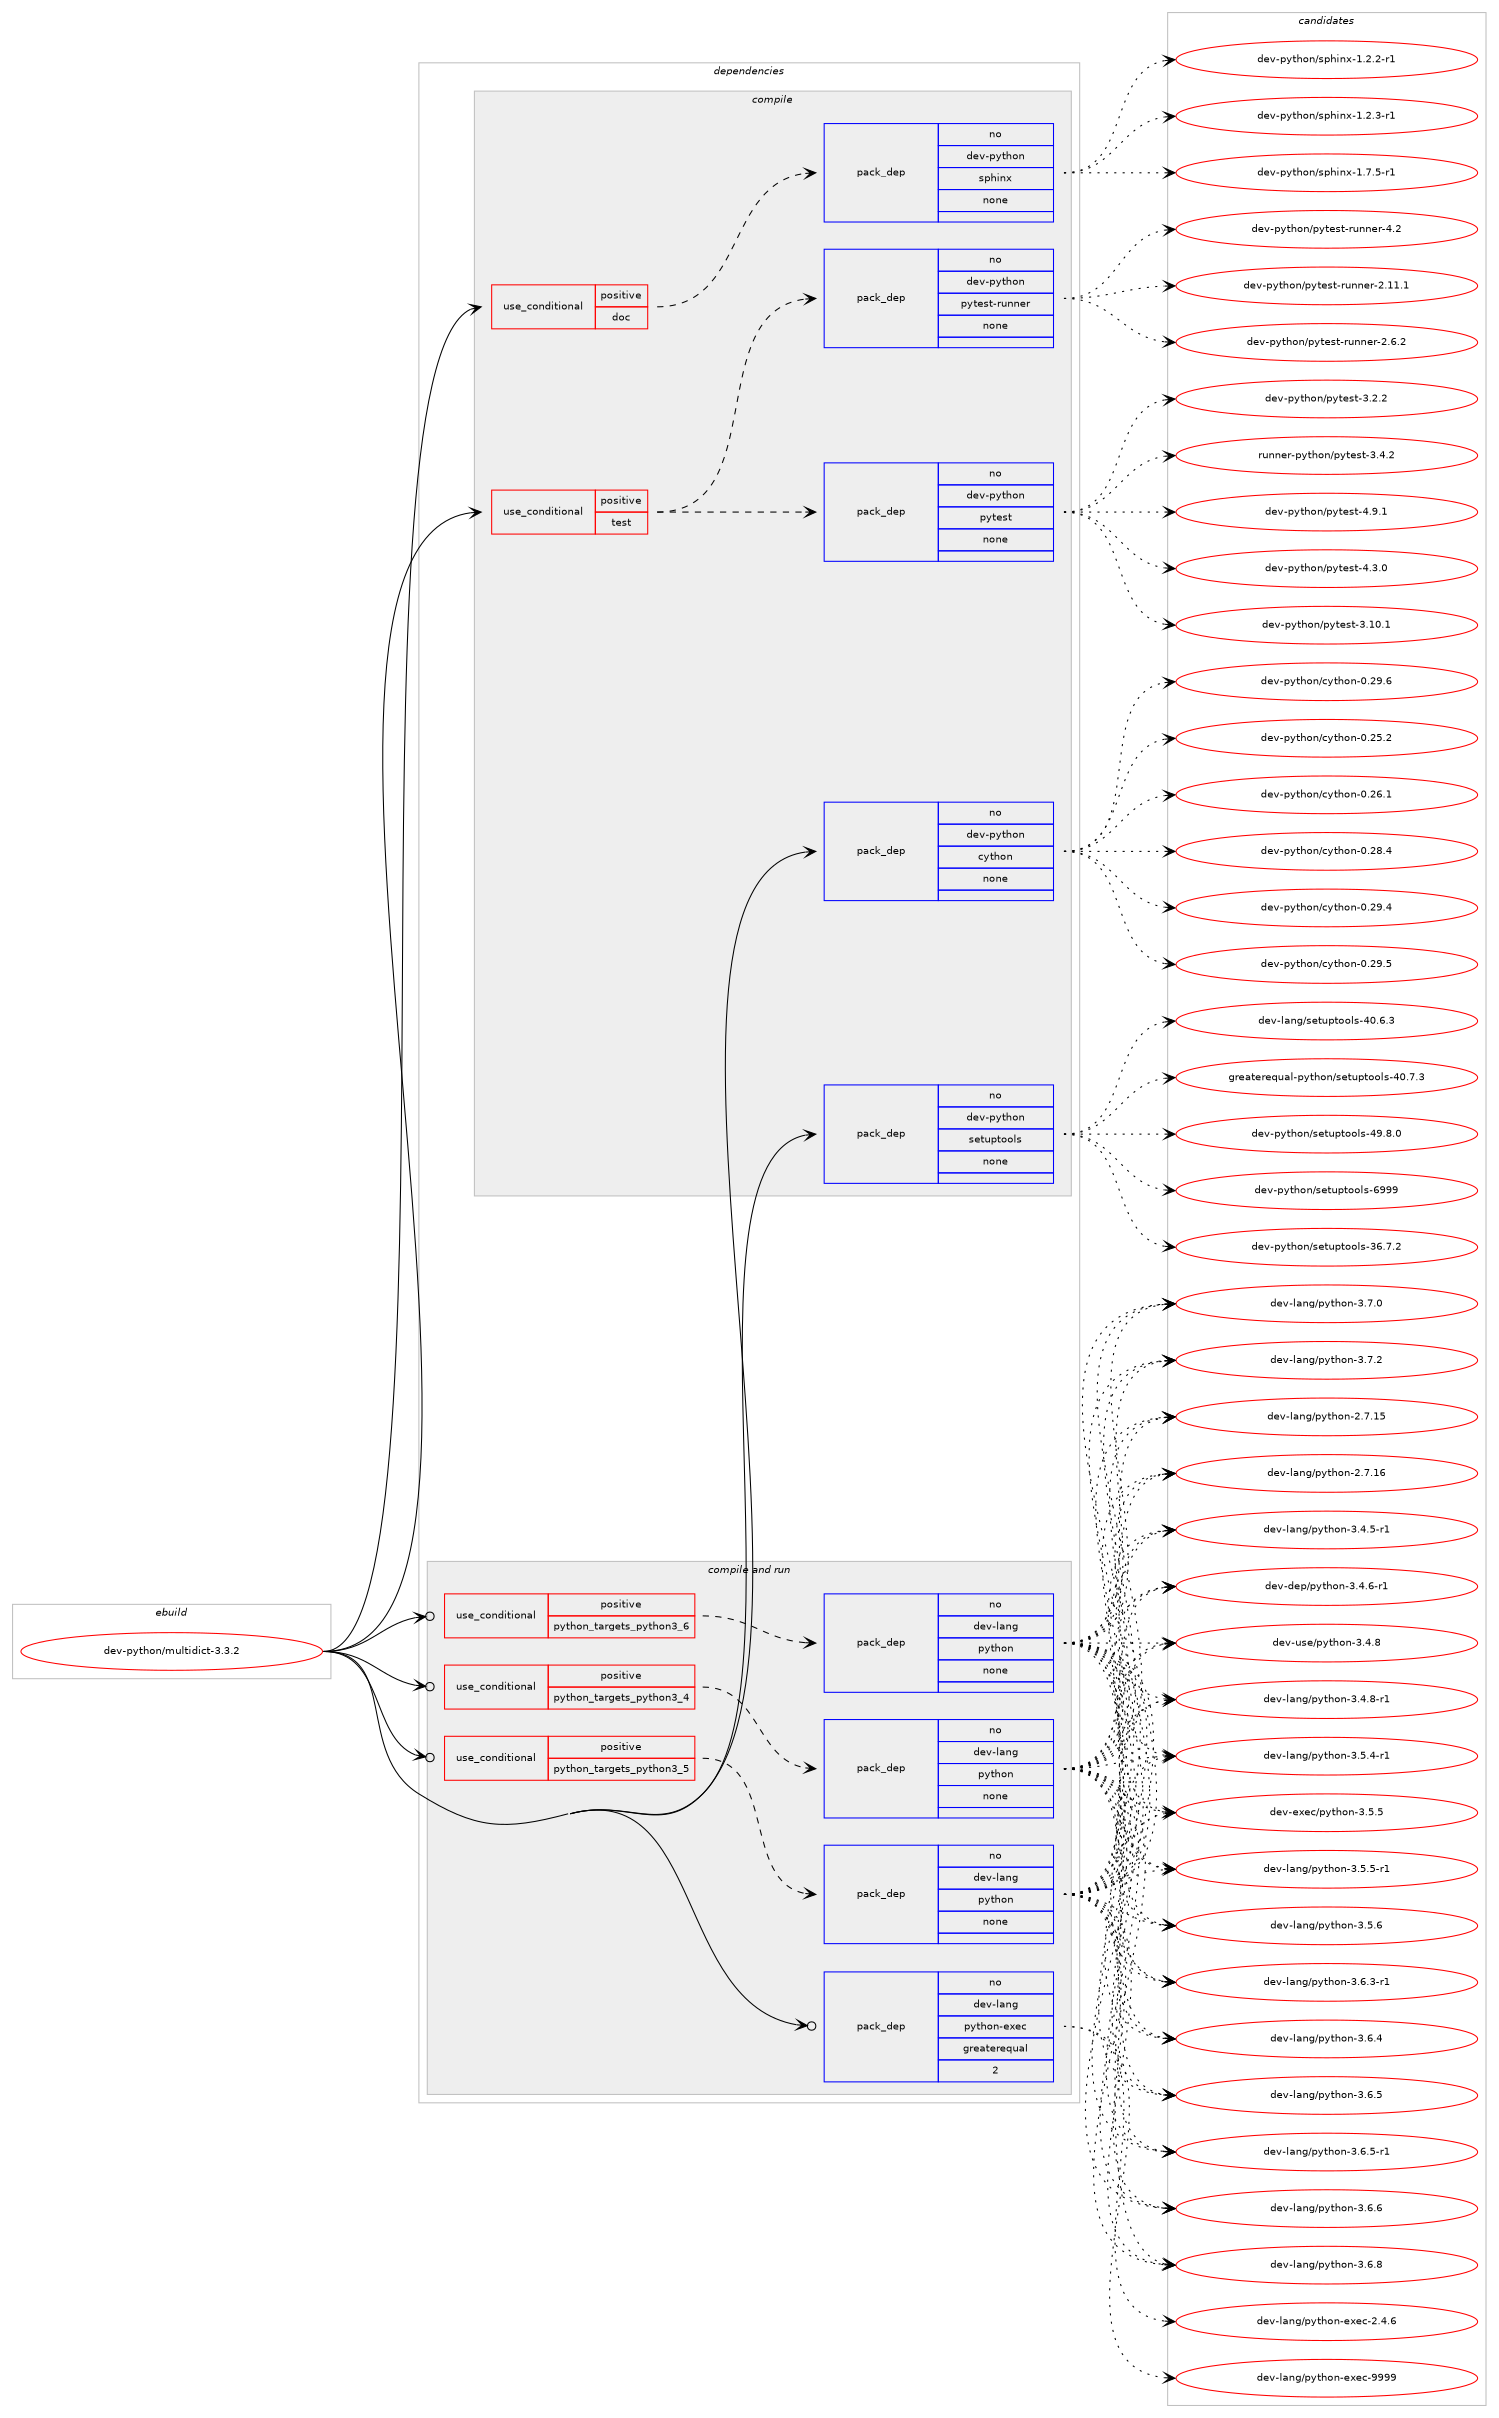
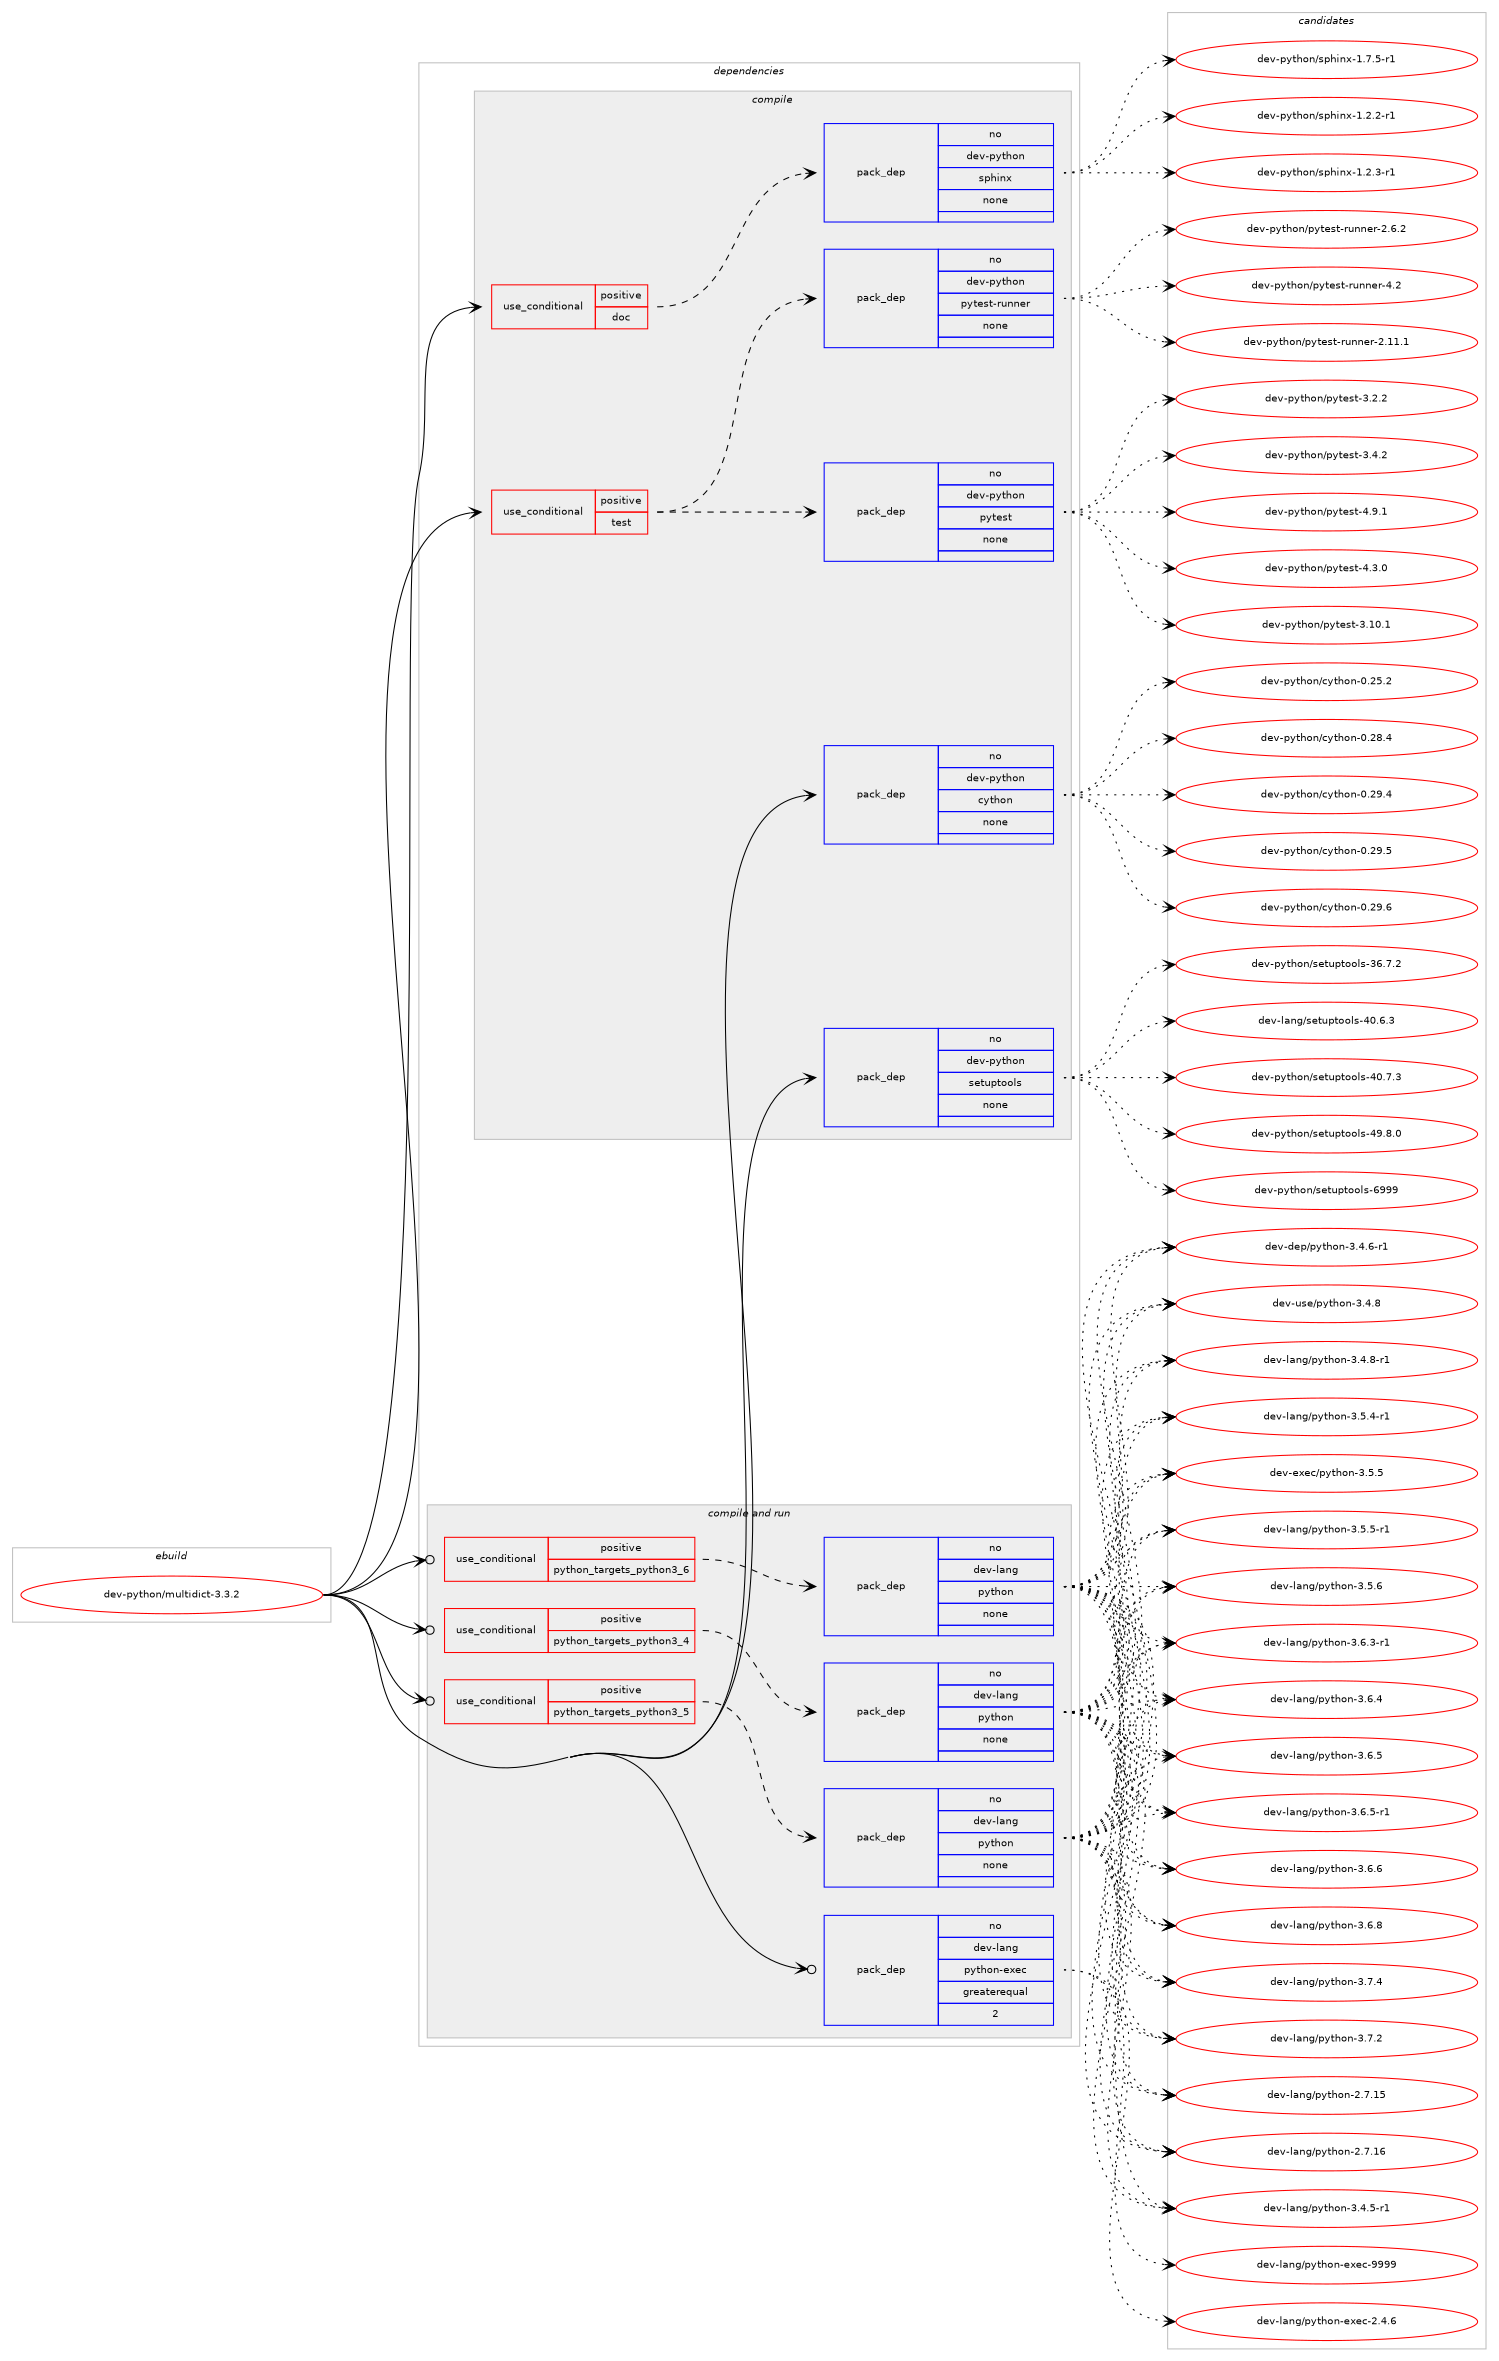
node "runner-python/pytest-3.4.2": label "runner-python/pytest-3.4.2" -> "dev-python/pytest-3.4.2"
node "dev-python/cython-0.26.1": removed
node "greaterequal-python/setuptools-40.7.3": label "greaterequal-python/setuptools-40.7.3" -> "dev-python/setuptools-40.7.3"
node "dev-lang/python-3.7.0": label "dev-lang/python-3.7.0" -> "dev-lang/python-3.7.4"
